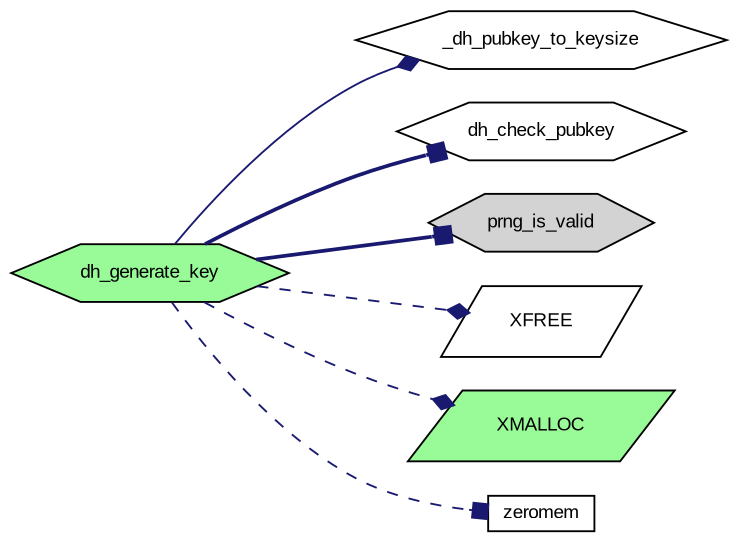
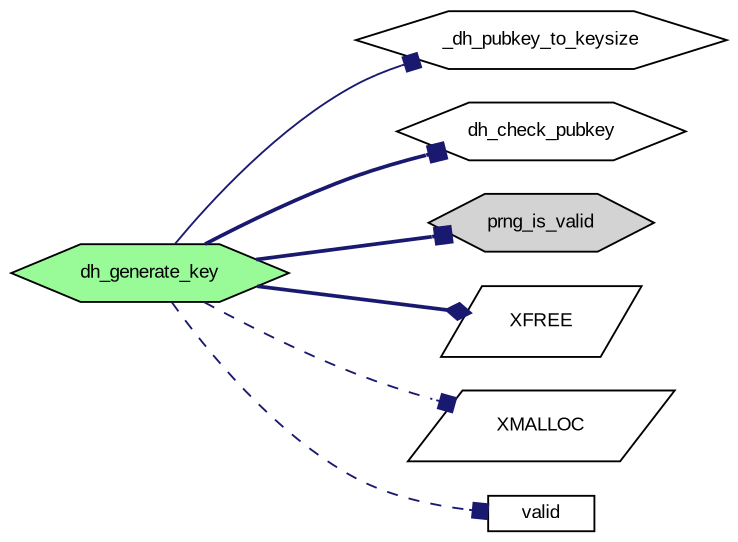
edge "dh_generate_key" -> "_dh_pubkey_to_keysize": arrowhead diamond -> box
edge "dh_generate_key" -> "XFREE": style dashed -> bold
edge "dh_generate_key" -> "XMALLOC": arrowhead diamond -> box
node "XMALLOC": fillcolor palegreen -> white
node "zeromem": label "zeromem" -> "valid"
